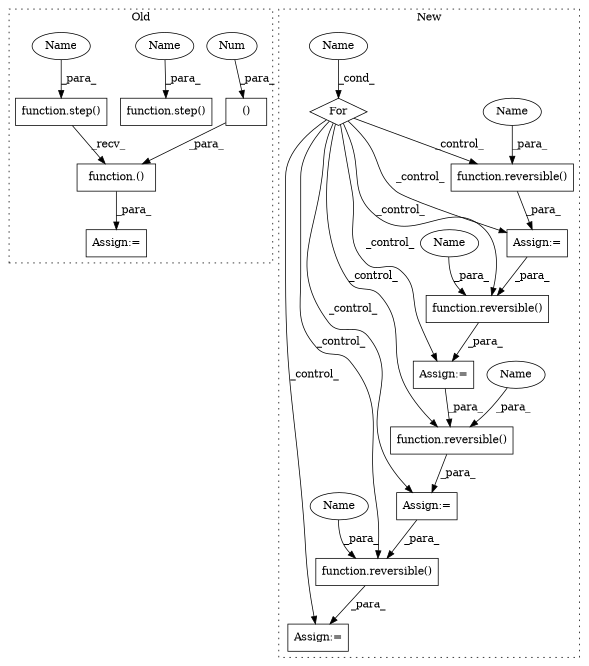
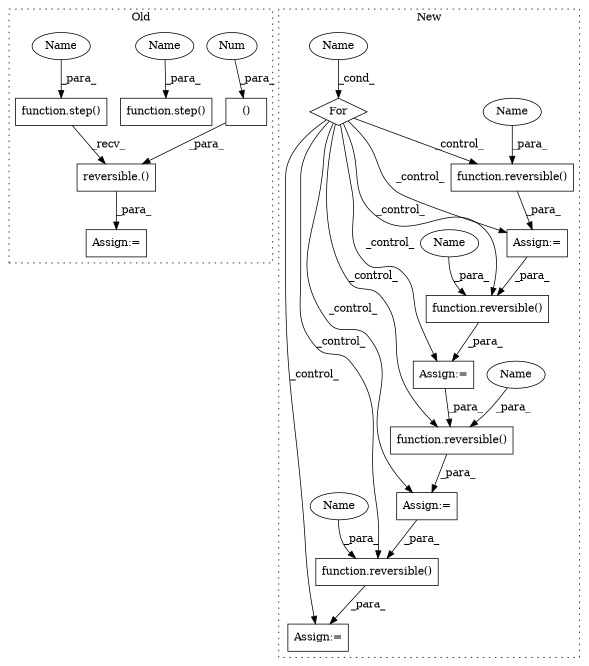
node "function.()": label "function.()" -> "reversible.()"
